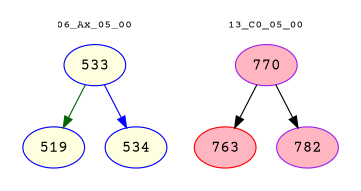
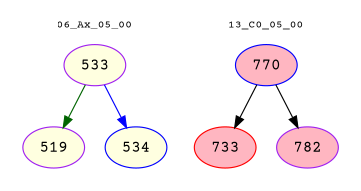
node "533": color blue -> purple
node "770": color purple -> blue
node "519": color blue -> purple
node "763": label "763" -> "733"
